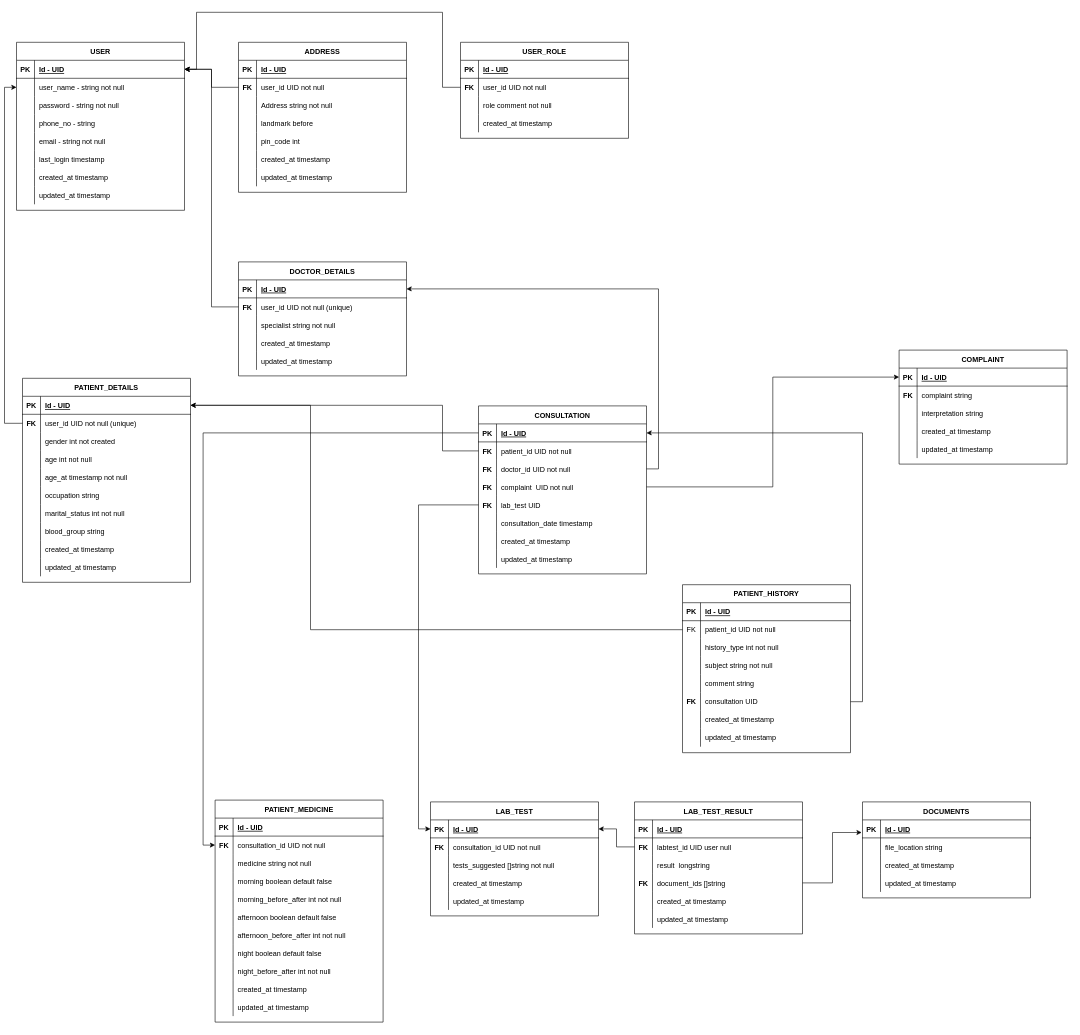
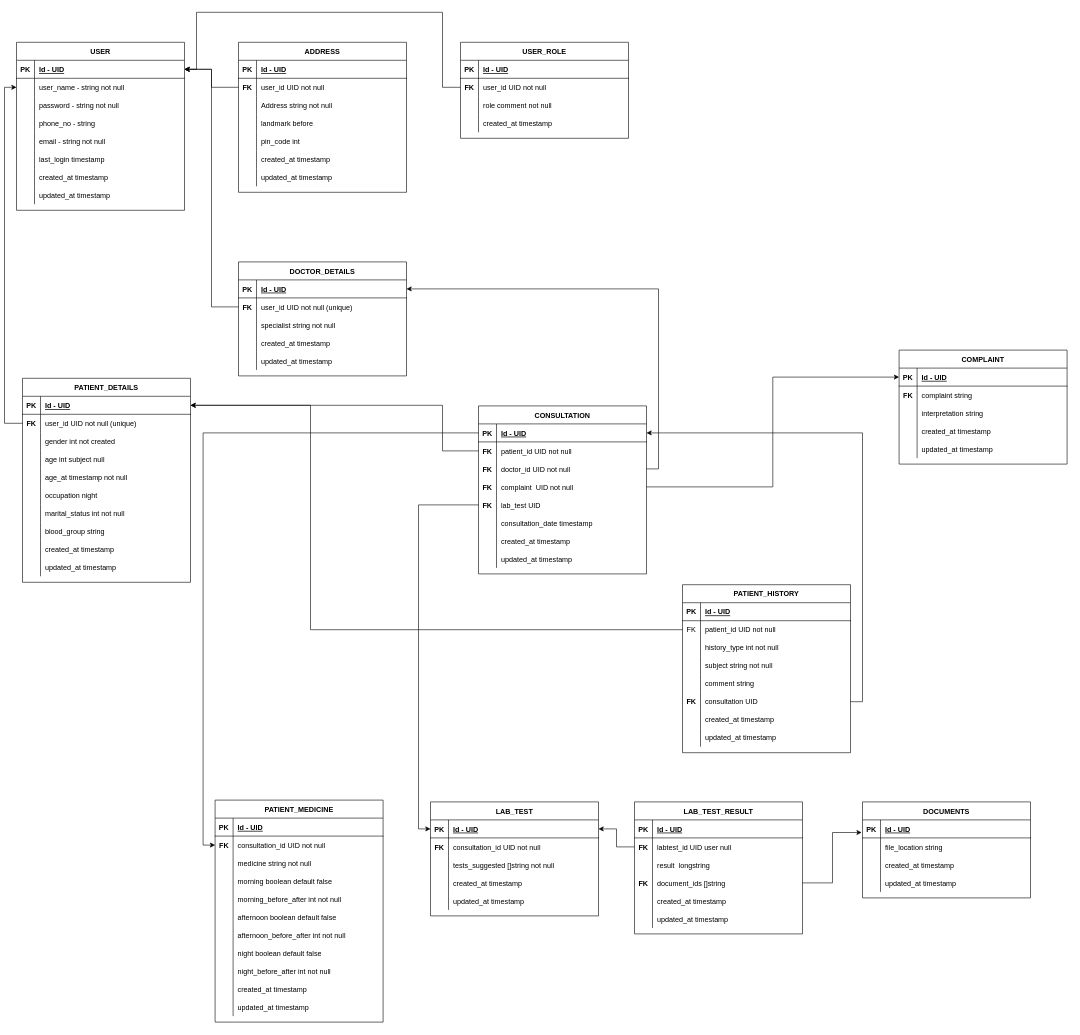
node "age int not null": label "age int not null" -> "age int subject null"
node "occupation string": label "occupation string" -> "occupation night"
